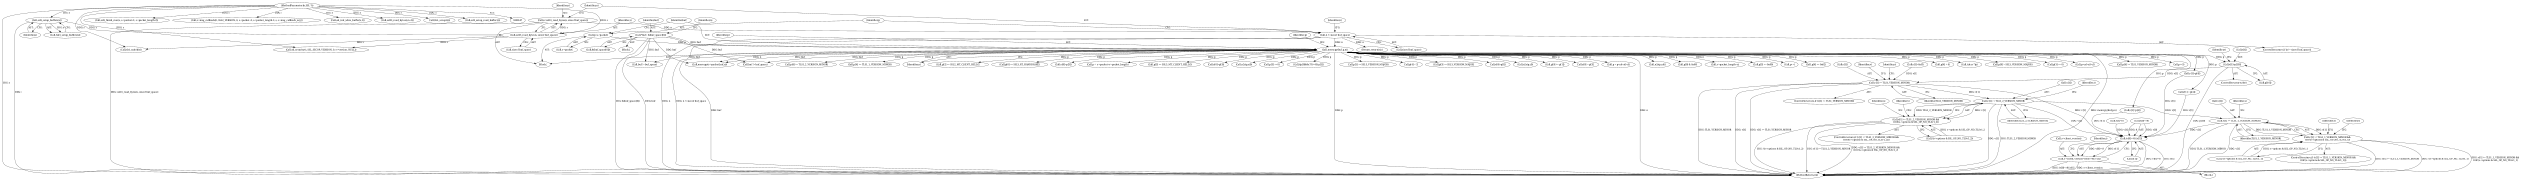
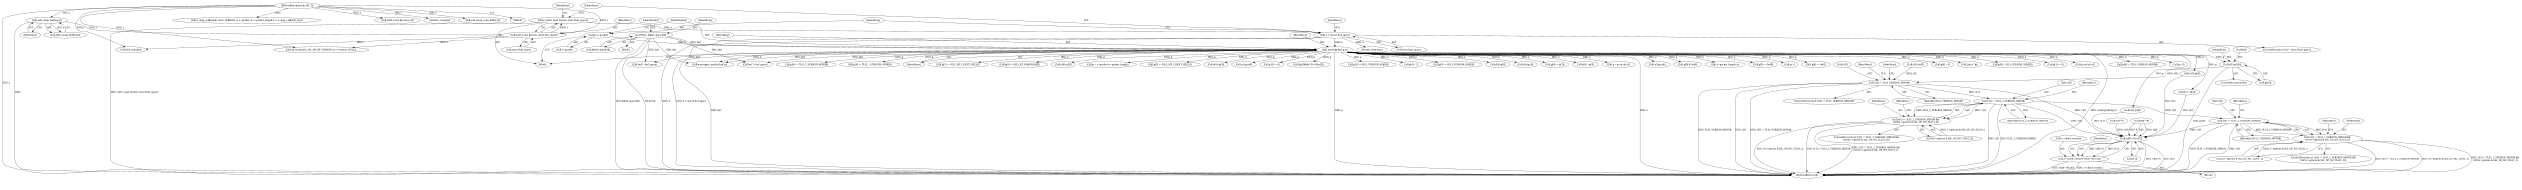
node "(Call,ssl3_finish_mac(s, s->packet+2, s->packet_length-2))": removed
node "(Call,ssl_init_wbio_buffer(s,1))": removed
